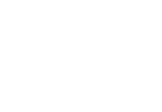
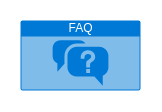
node "FAQ": added
